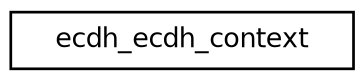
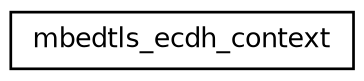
node "ecdh_ecdh_context": label "ecdh_ecdh_context" -> "mbedtls_ecdh_context"
